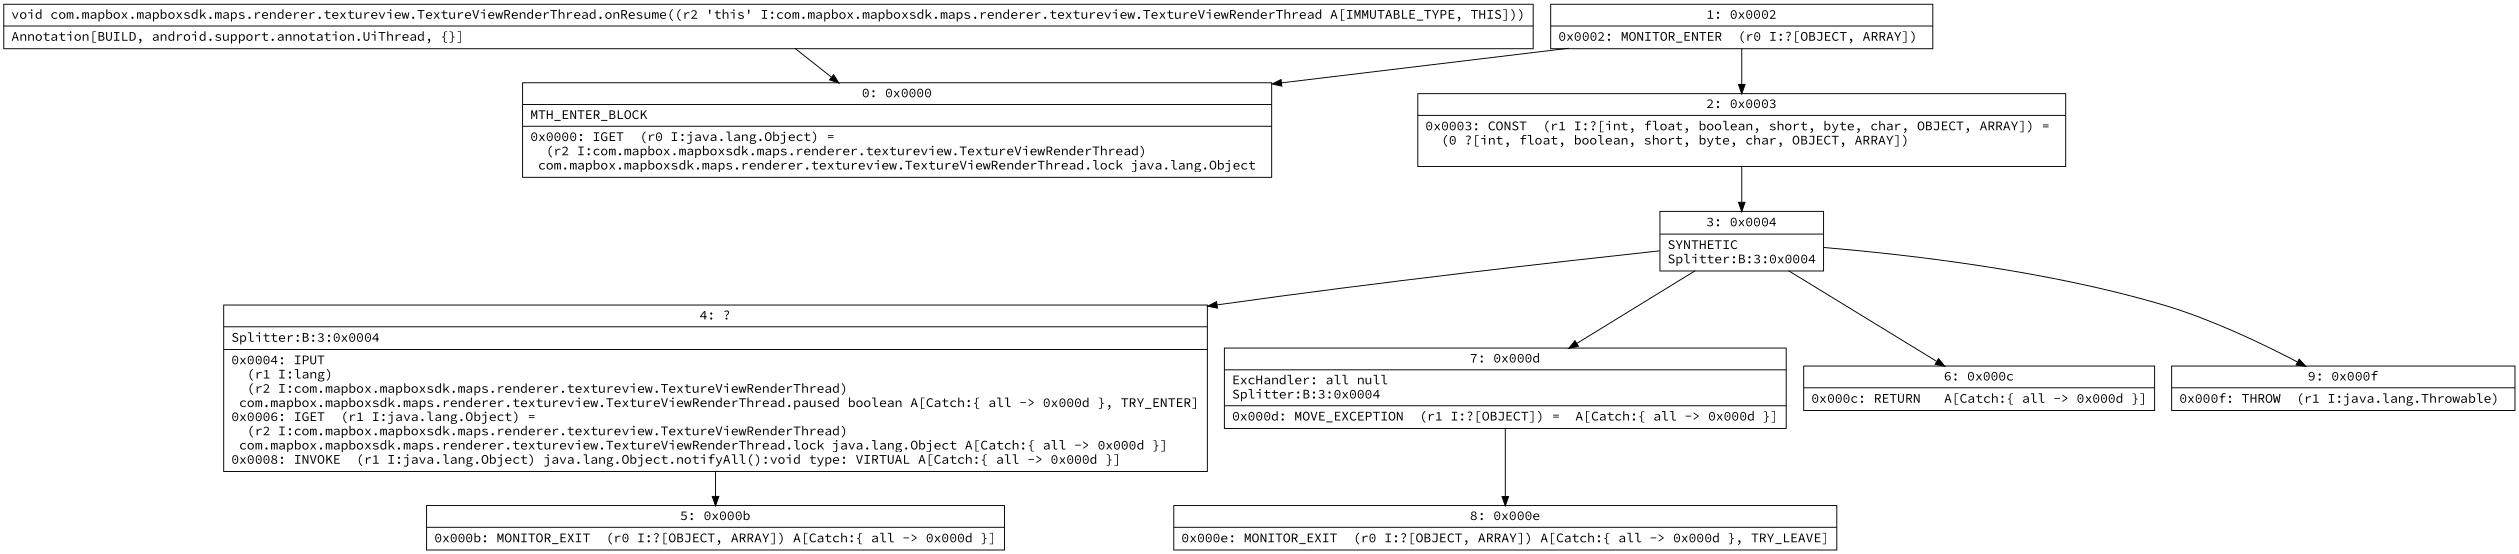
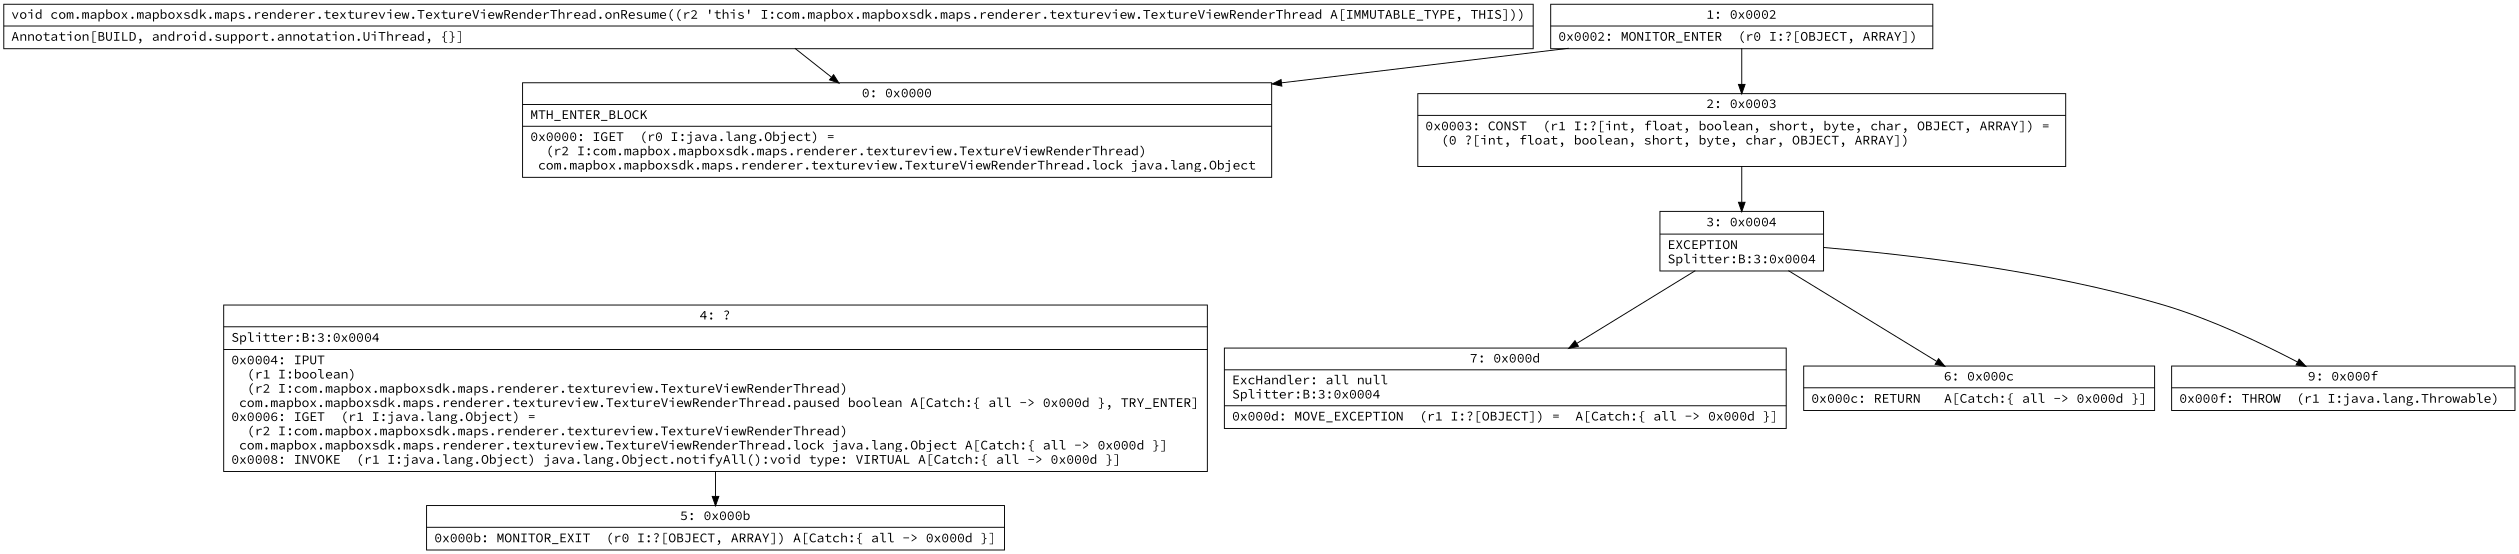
node "3: 0x0004": text "SYNTHETIC" -> "EXCEPTION"
edge "3: 0x0004" -> "4: ?": removed
node "4: ?": text "(r1 I:lang)" -> "(r1 I:boolean)"
node "8: 0x000e": removed
